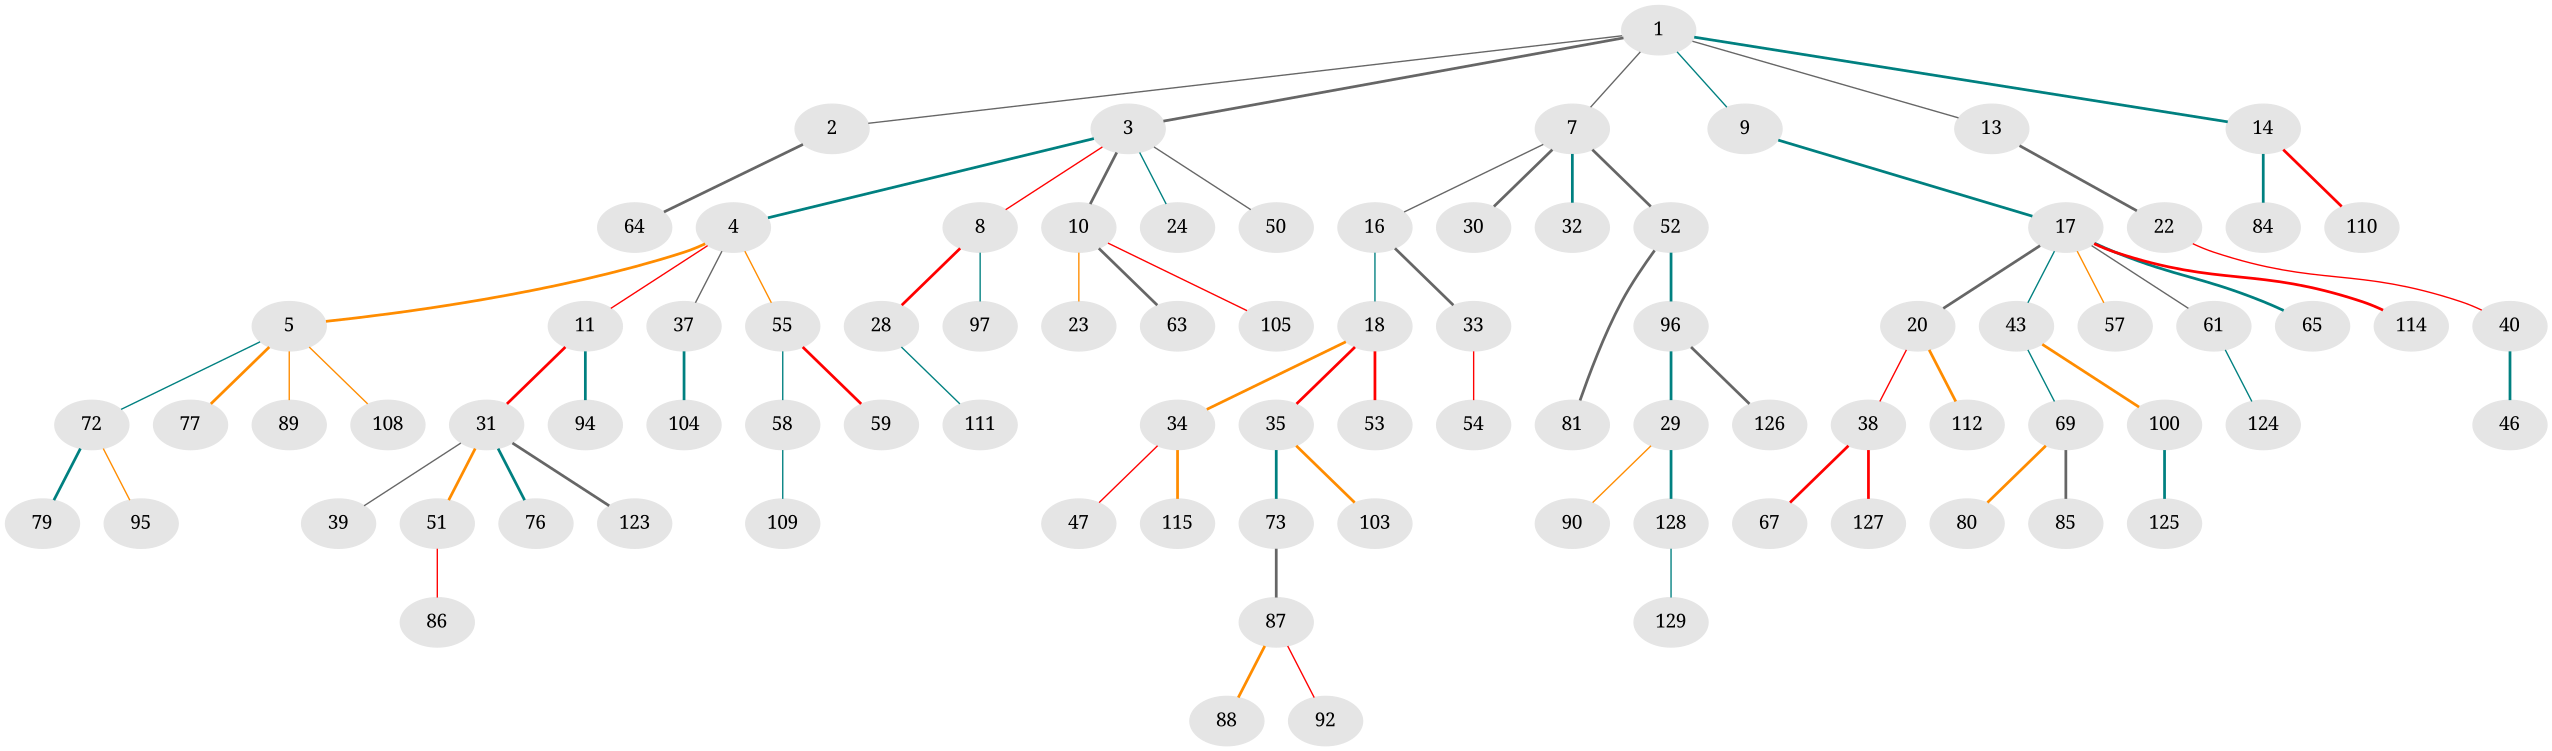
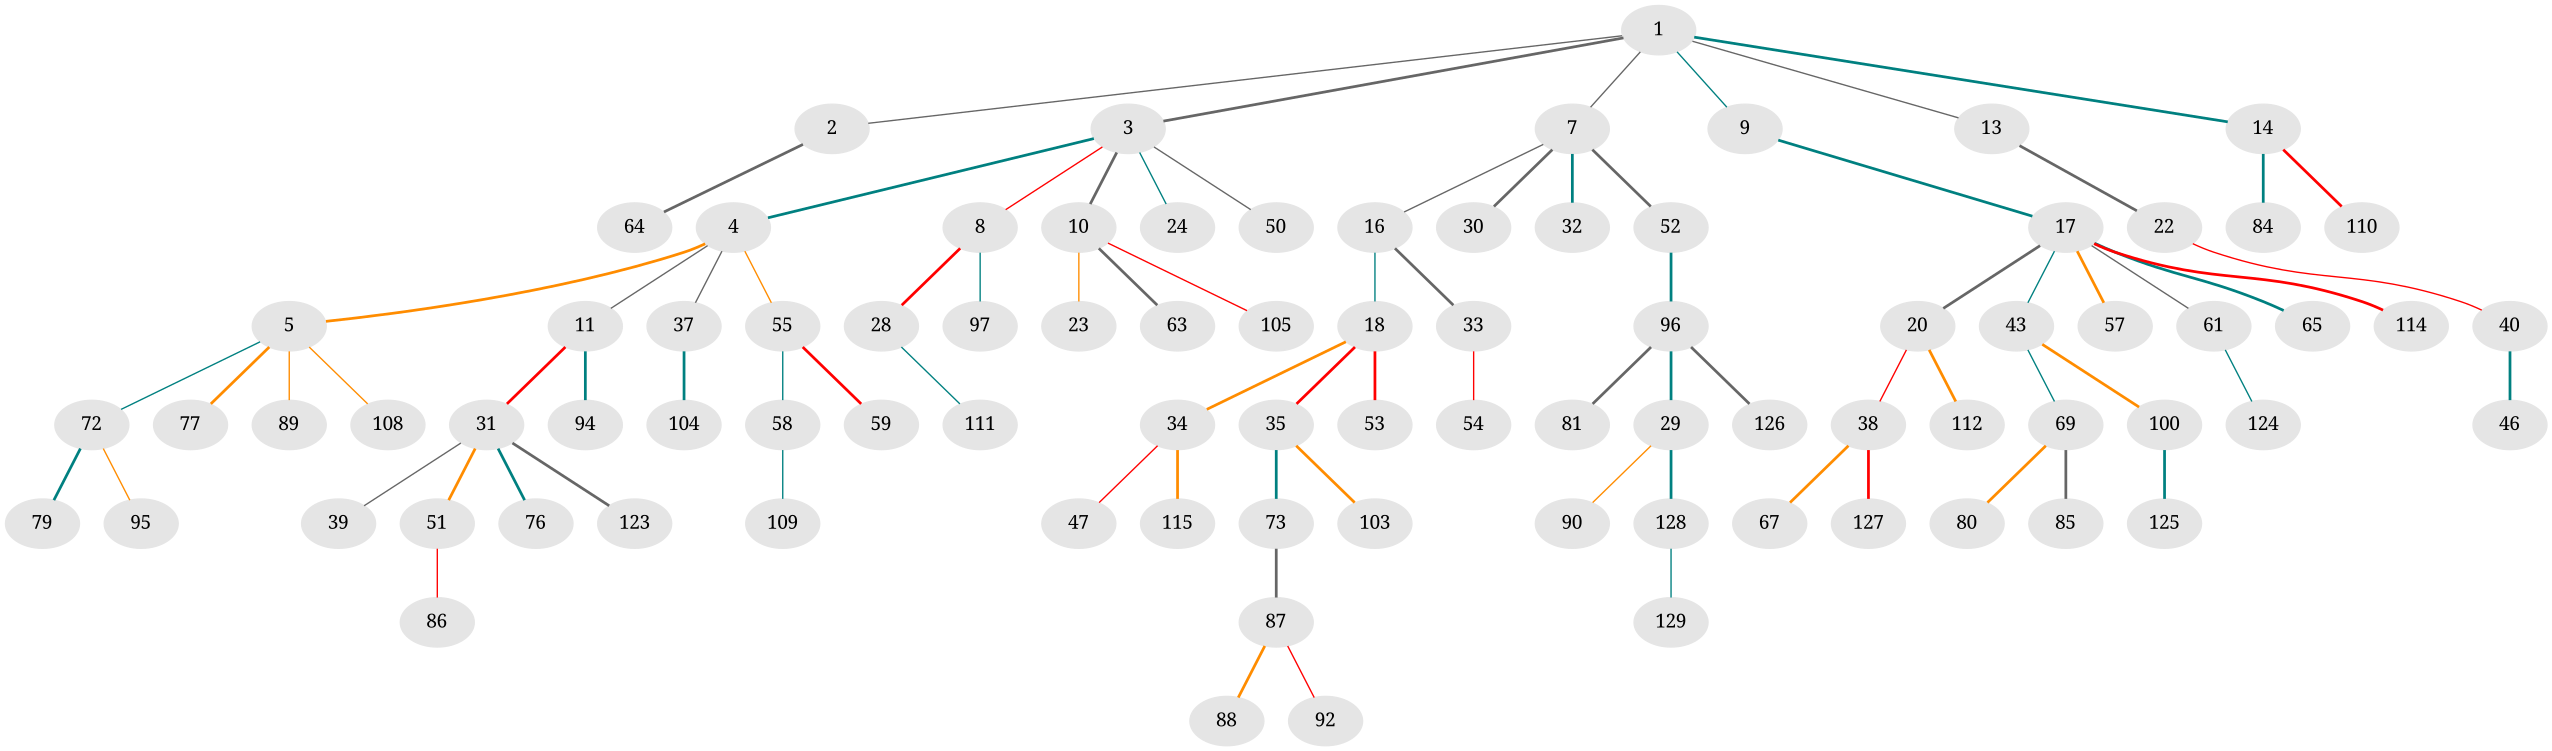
edge "4" -- "11": color red -> gray40
edge "17" -- "57": style solid -> bold
edge "52" -- "81": now "96" -- "81"
edge "38" -- "67": color red -> darkorange
